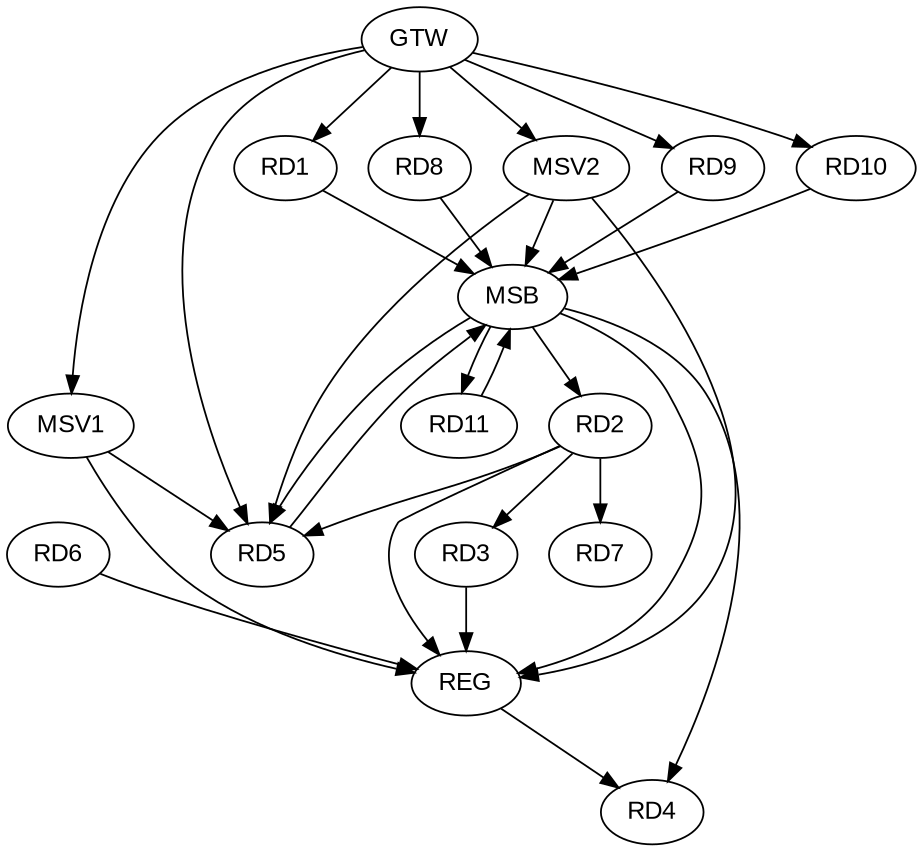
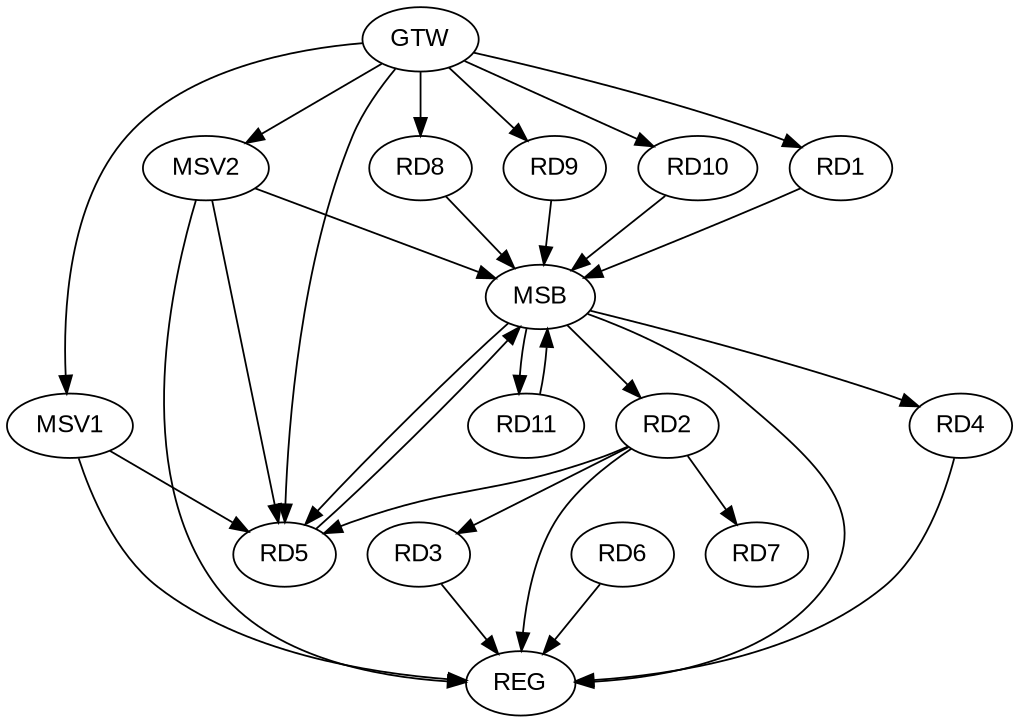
edge "REG" -> "RD4": reversed
